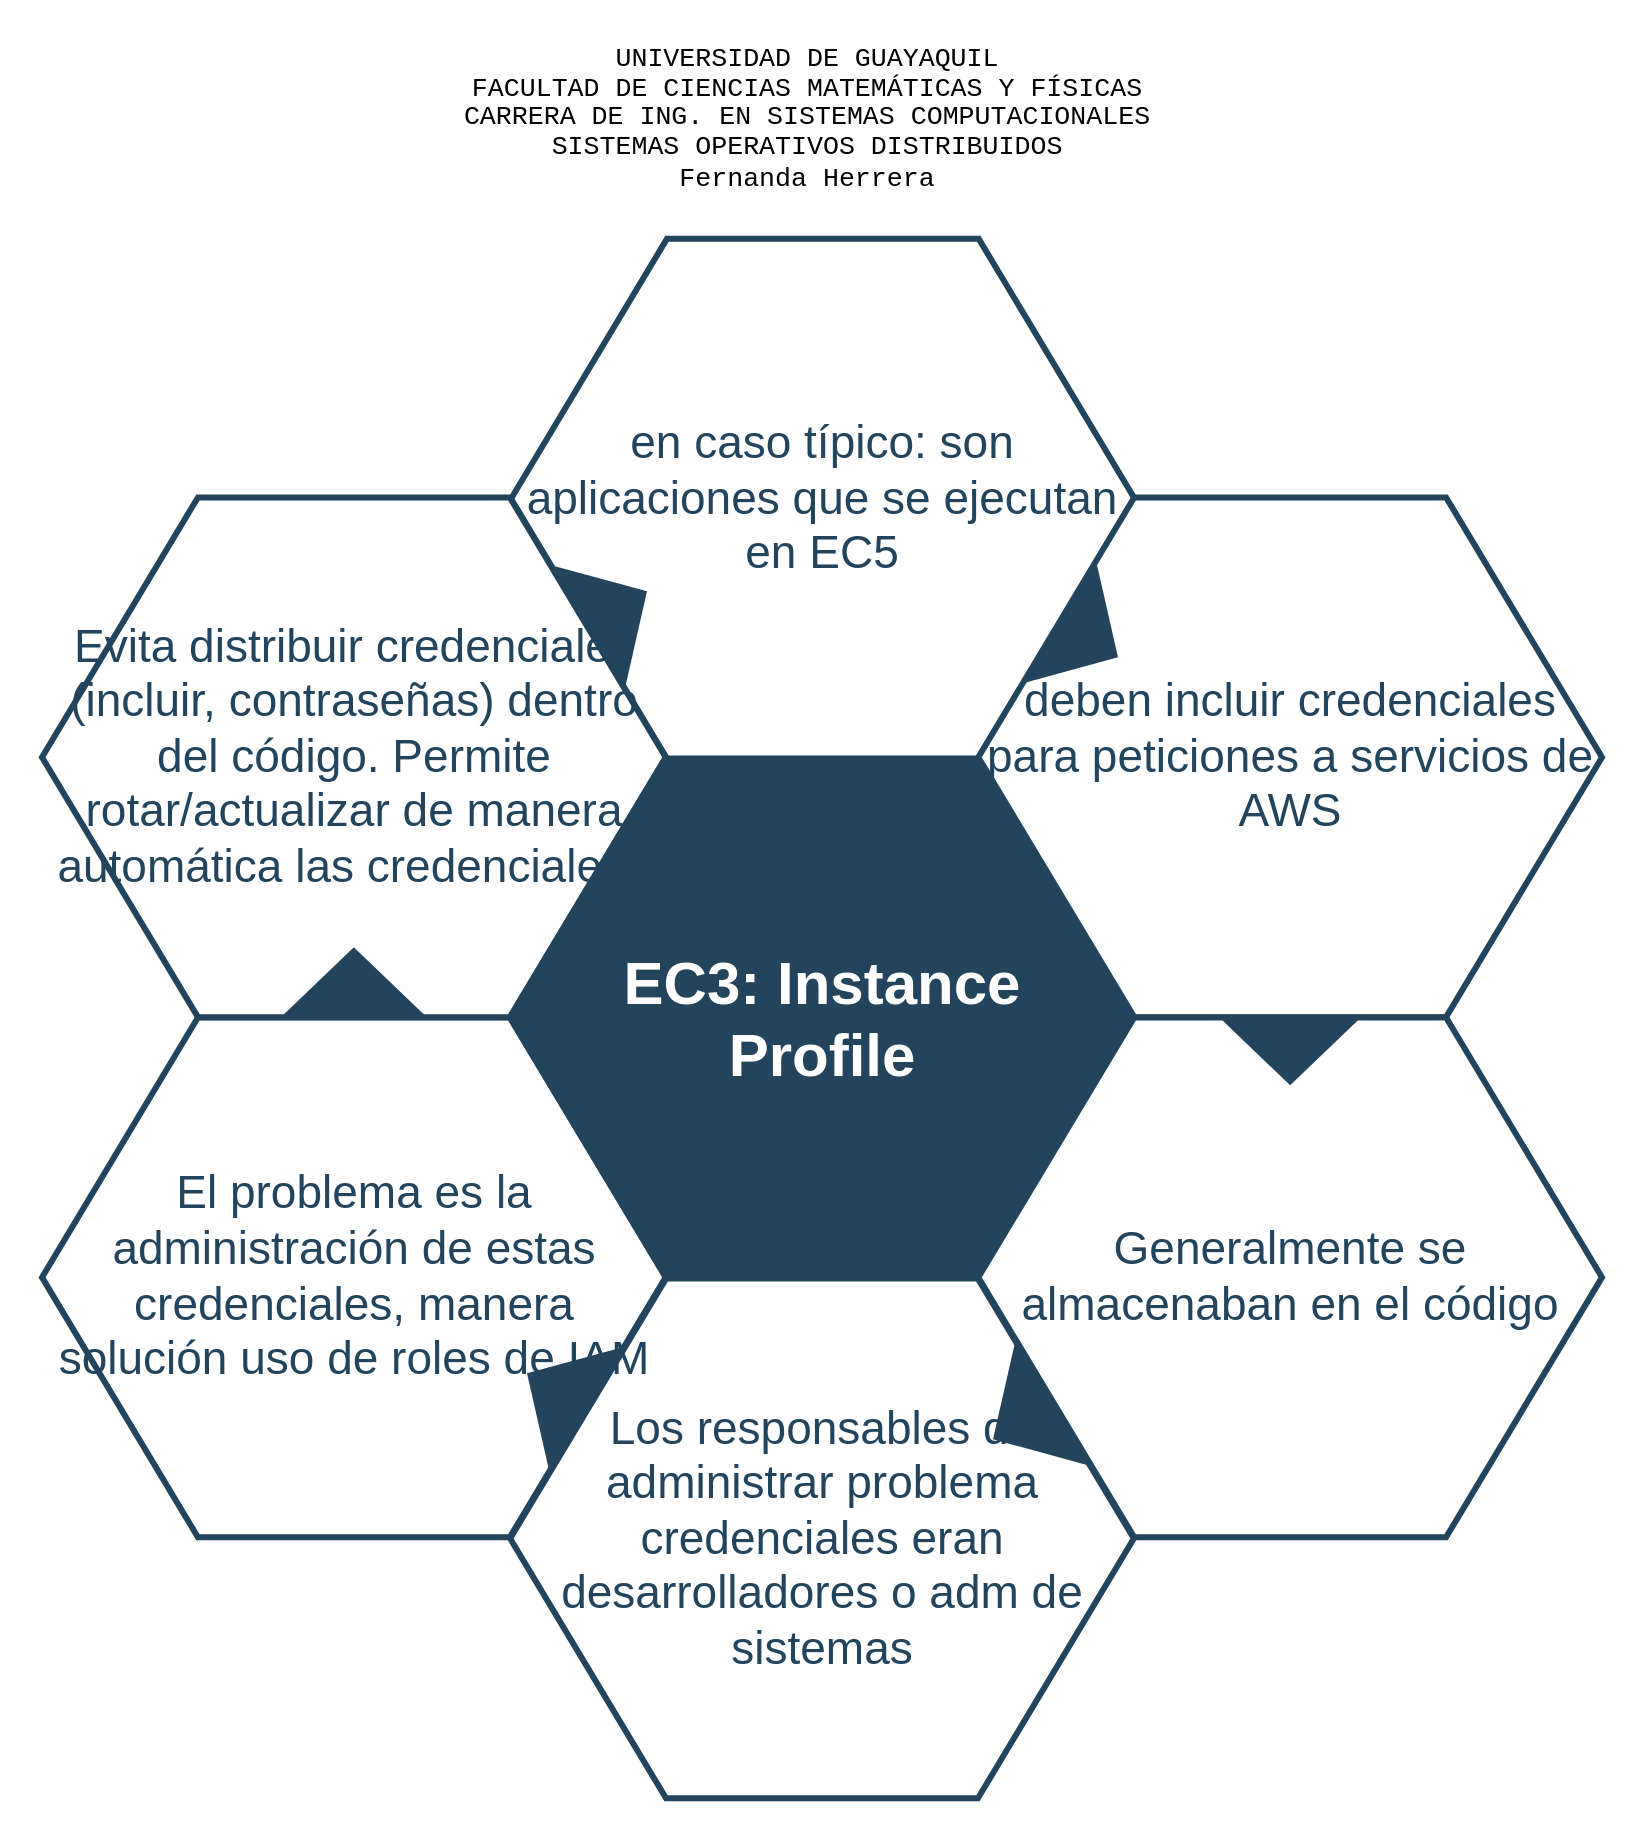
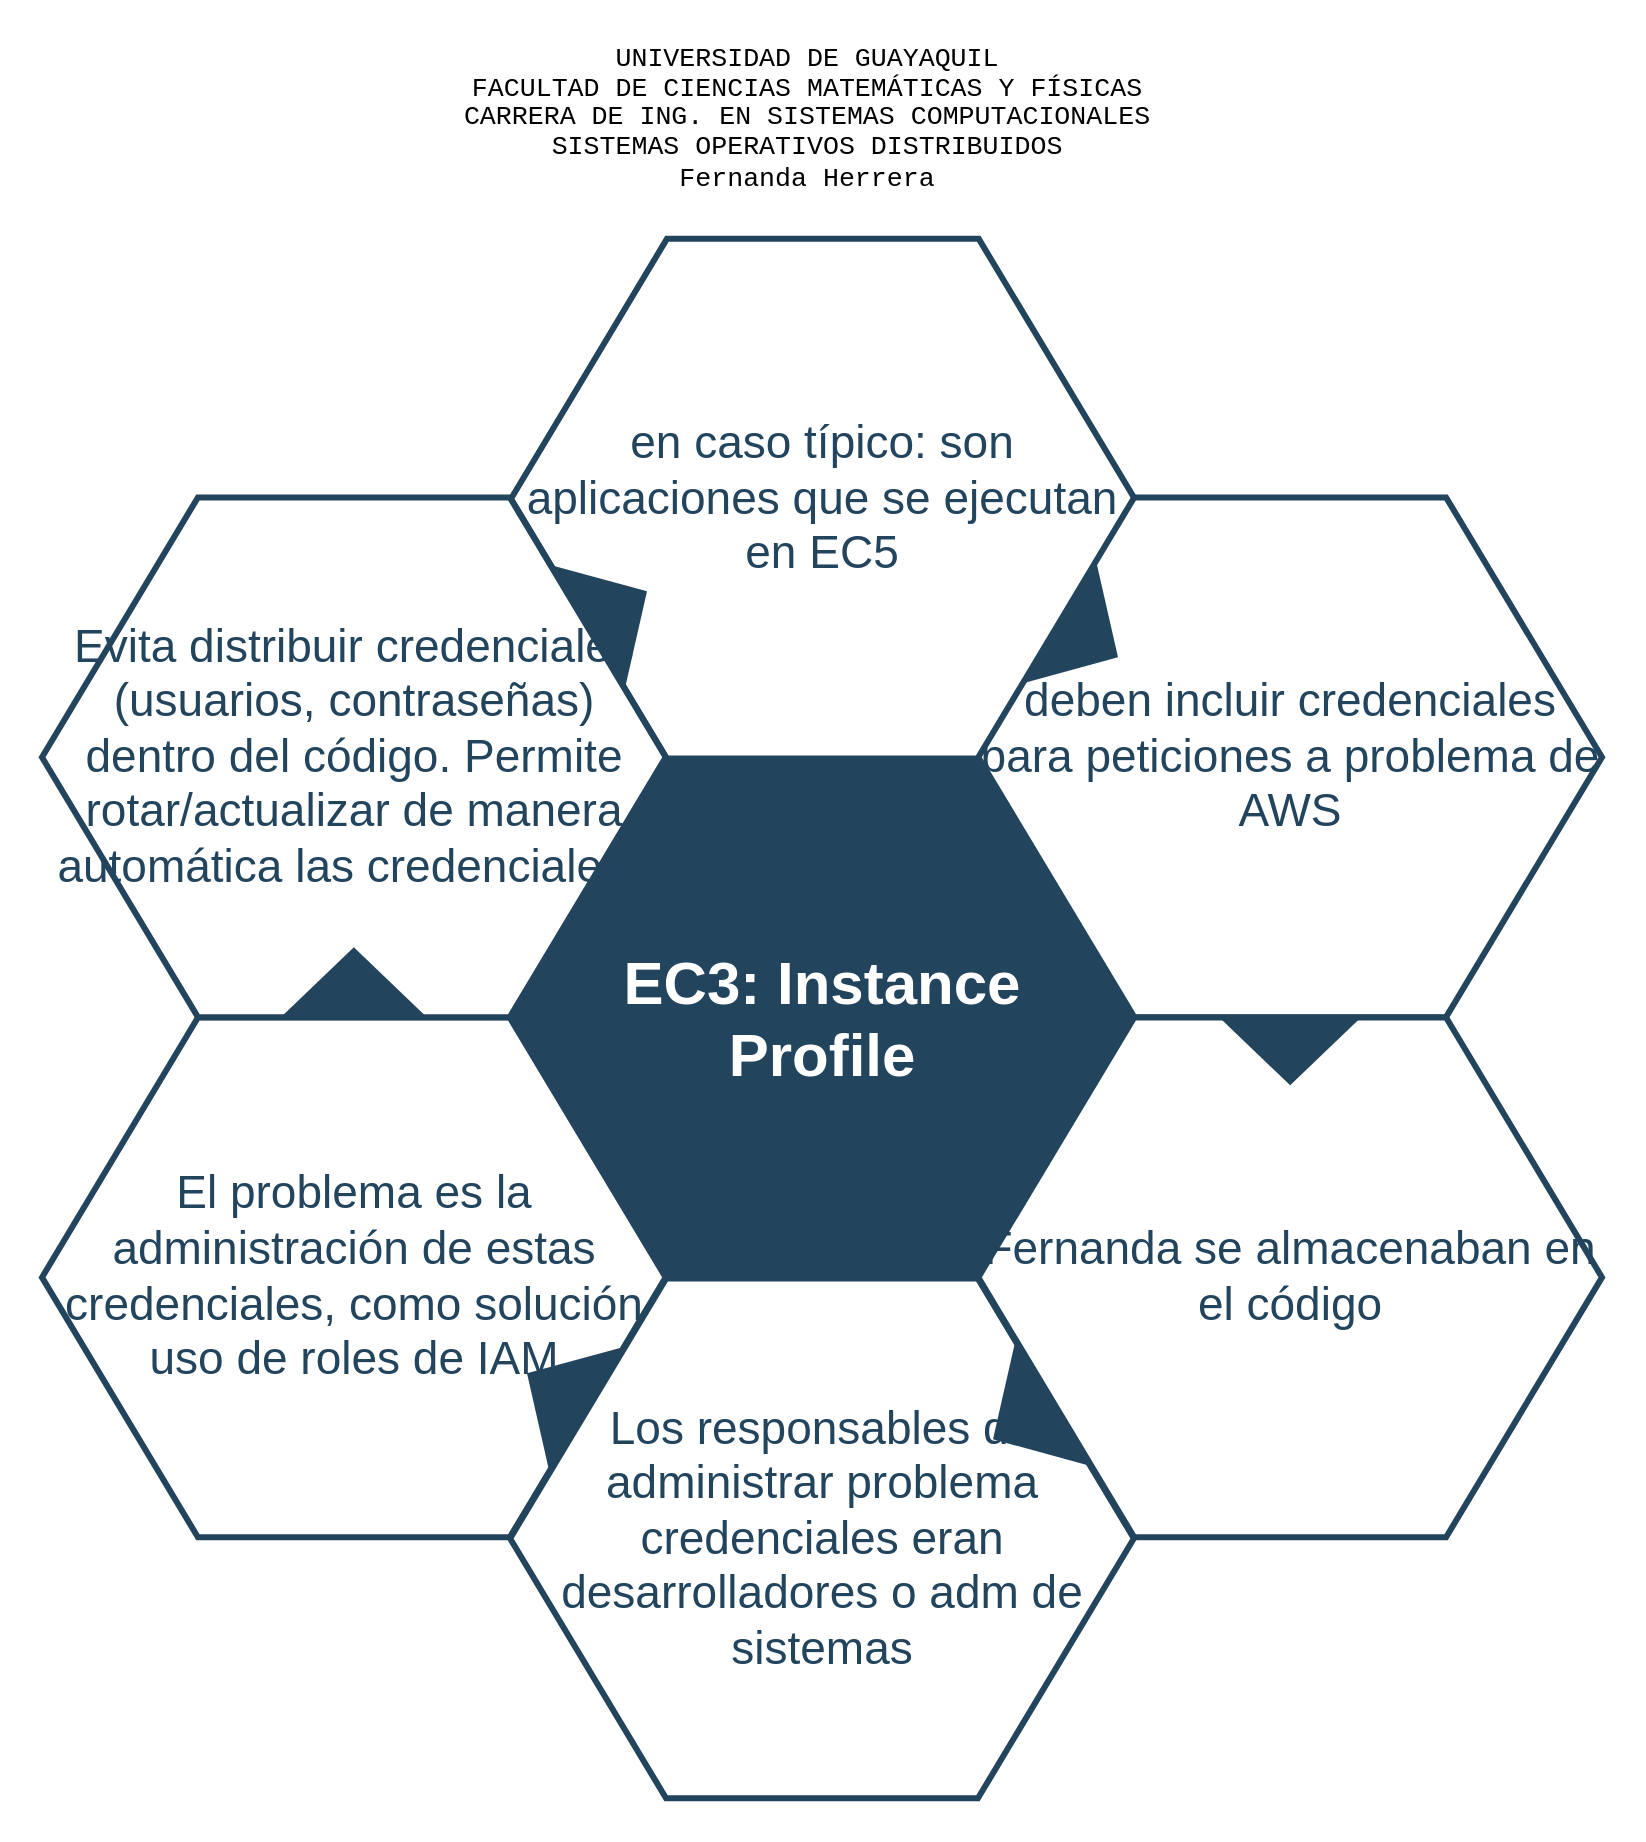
node "Evita distribuir credenciales (incluir, contraseñas) dentro del código. Permite rotar/actualizar de manera automática las credenciales.": label "Evita distribuir credenciales (incluir, contraseñas) dentro del código. Permite rotar/actualizar de manera automática las credenciales." -> "Evita distribuir credenciales (usuarios, contraseñas) dentro del código. Permite rotar/actualizar de manera automática las credenciales."
node "deben incluir credenciales para peticiones a servicios de AWS": label "deben incluir credenciales para peticiones a servicios de AWS" -> "deben incluir credenciales para peticiones a problema de AWS"
node "El problema es la administración de estas credenciales, manera solución uso de roles de IAM": label "El problema es la administración de estas credenciales, manera solución uso de roles de IAM" -> "El problema es la administración de estas credenciales, como solución uso de roles de IAM"
node "Generalmente se almacenaban en el código": label "Generalmente se almacenaban en el código" -> "Fernanda se almacenaban en el código"
